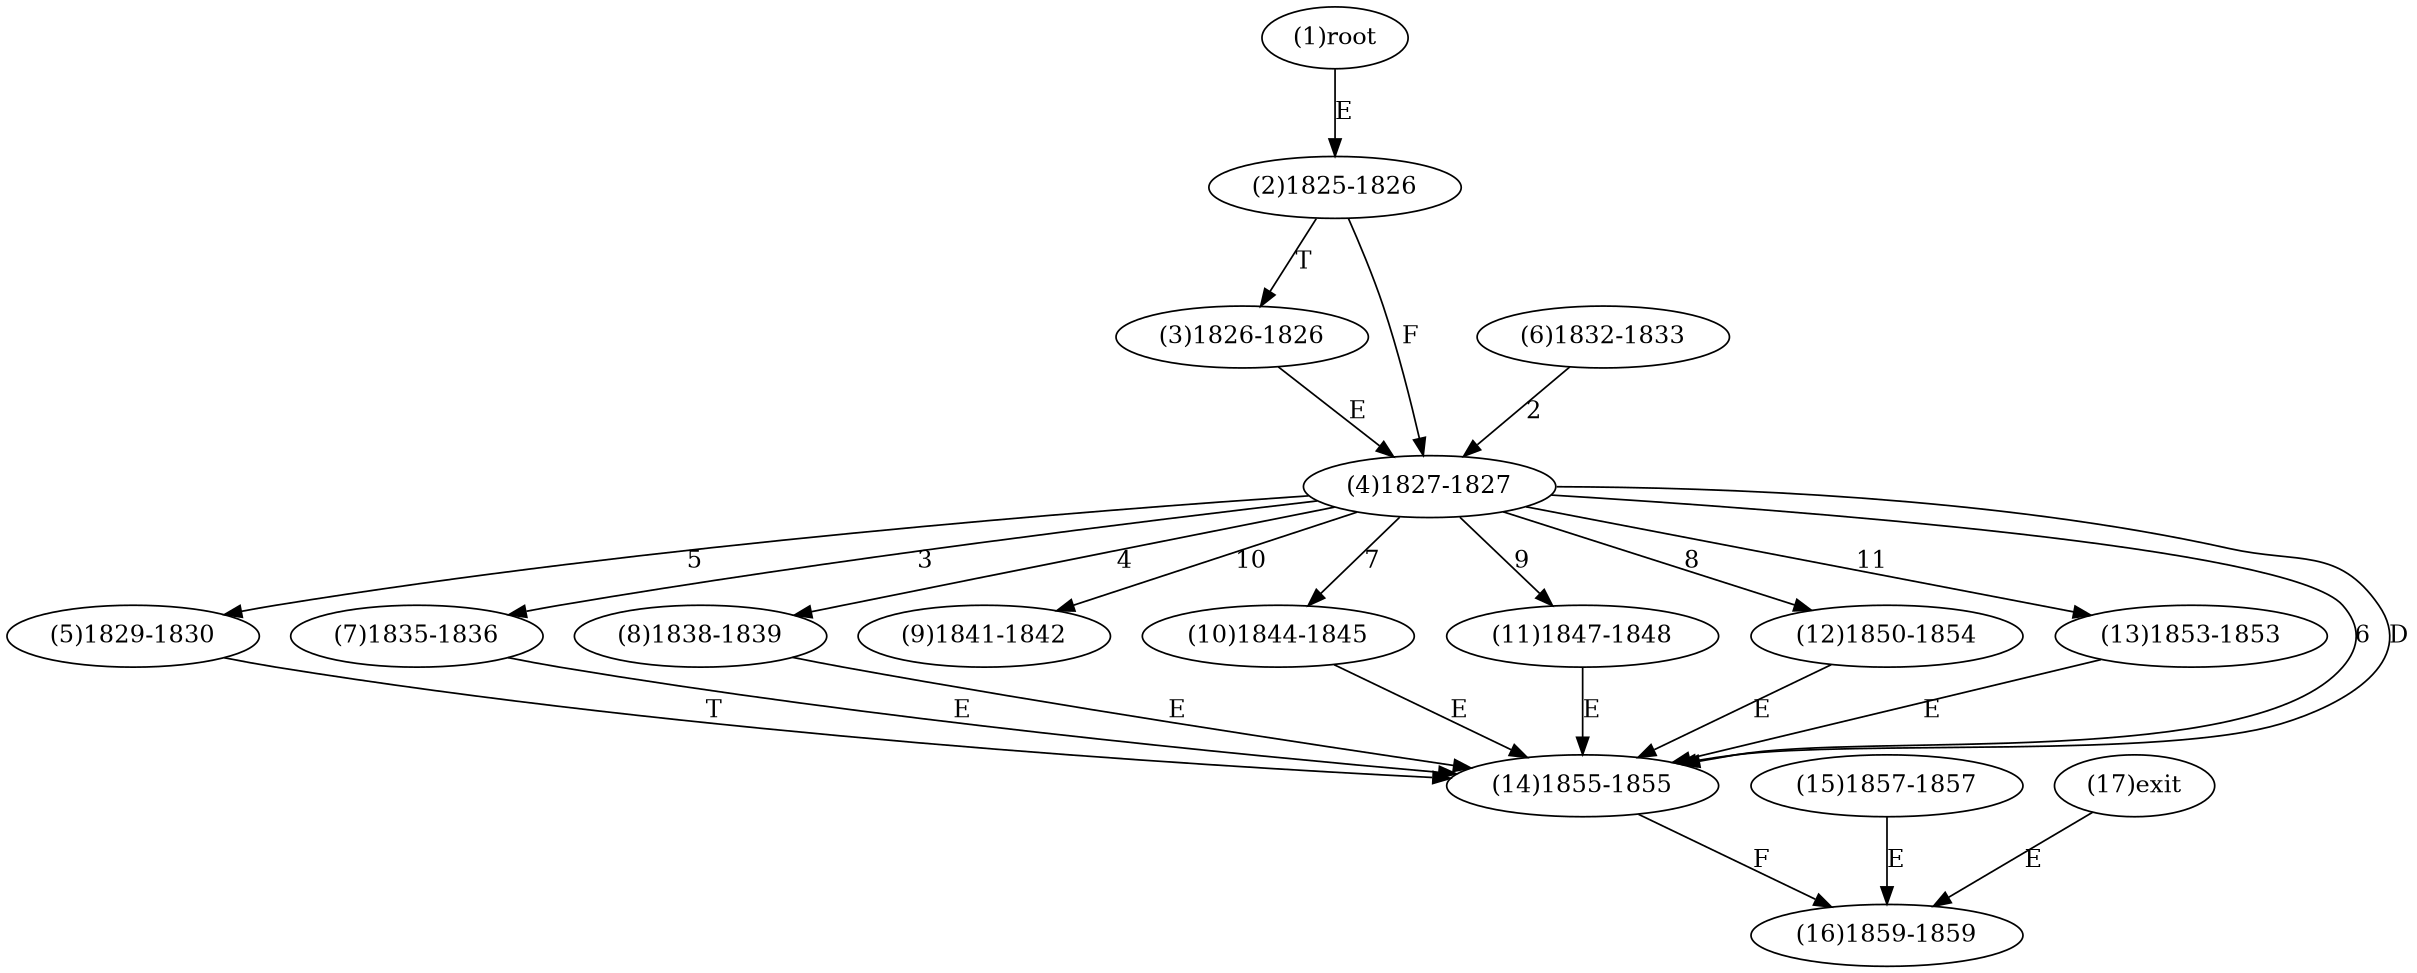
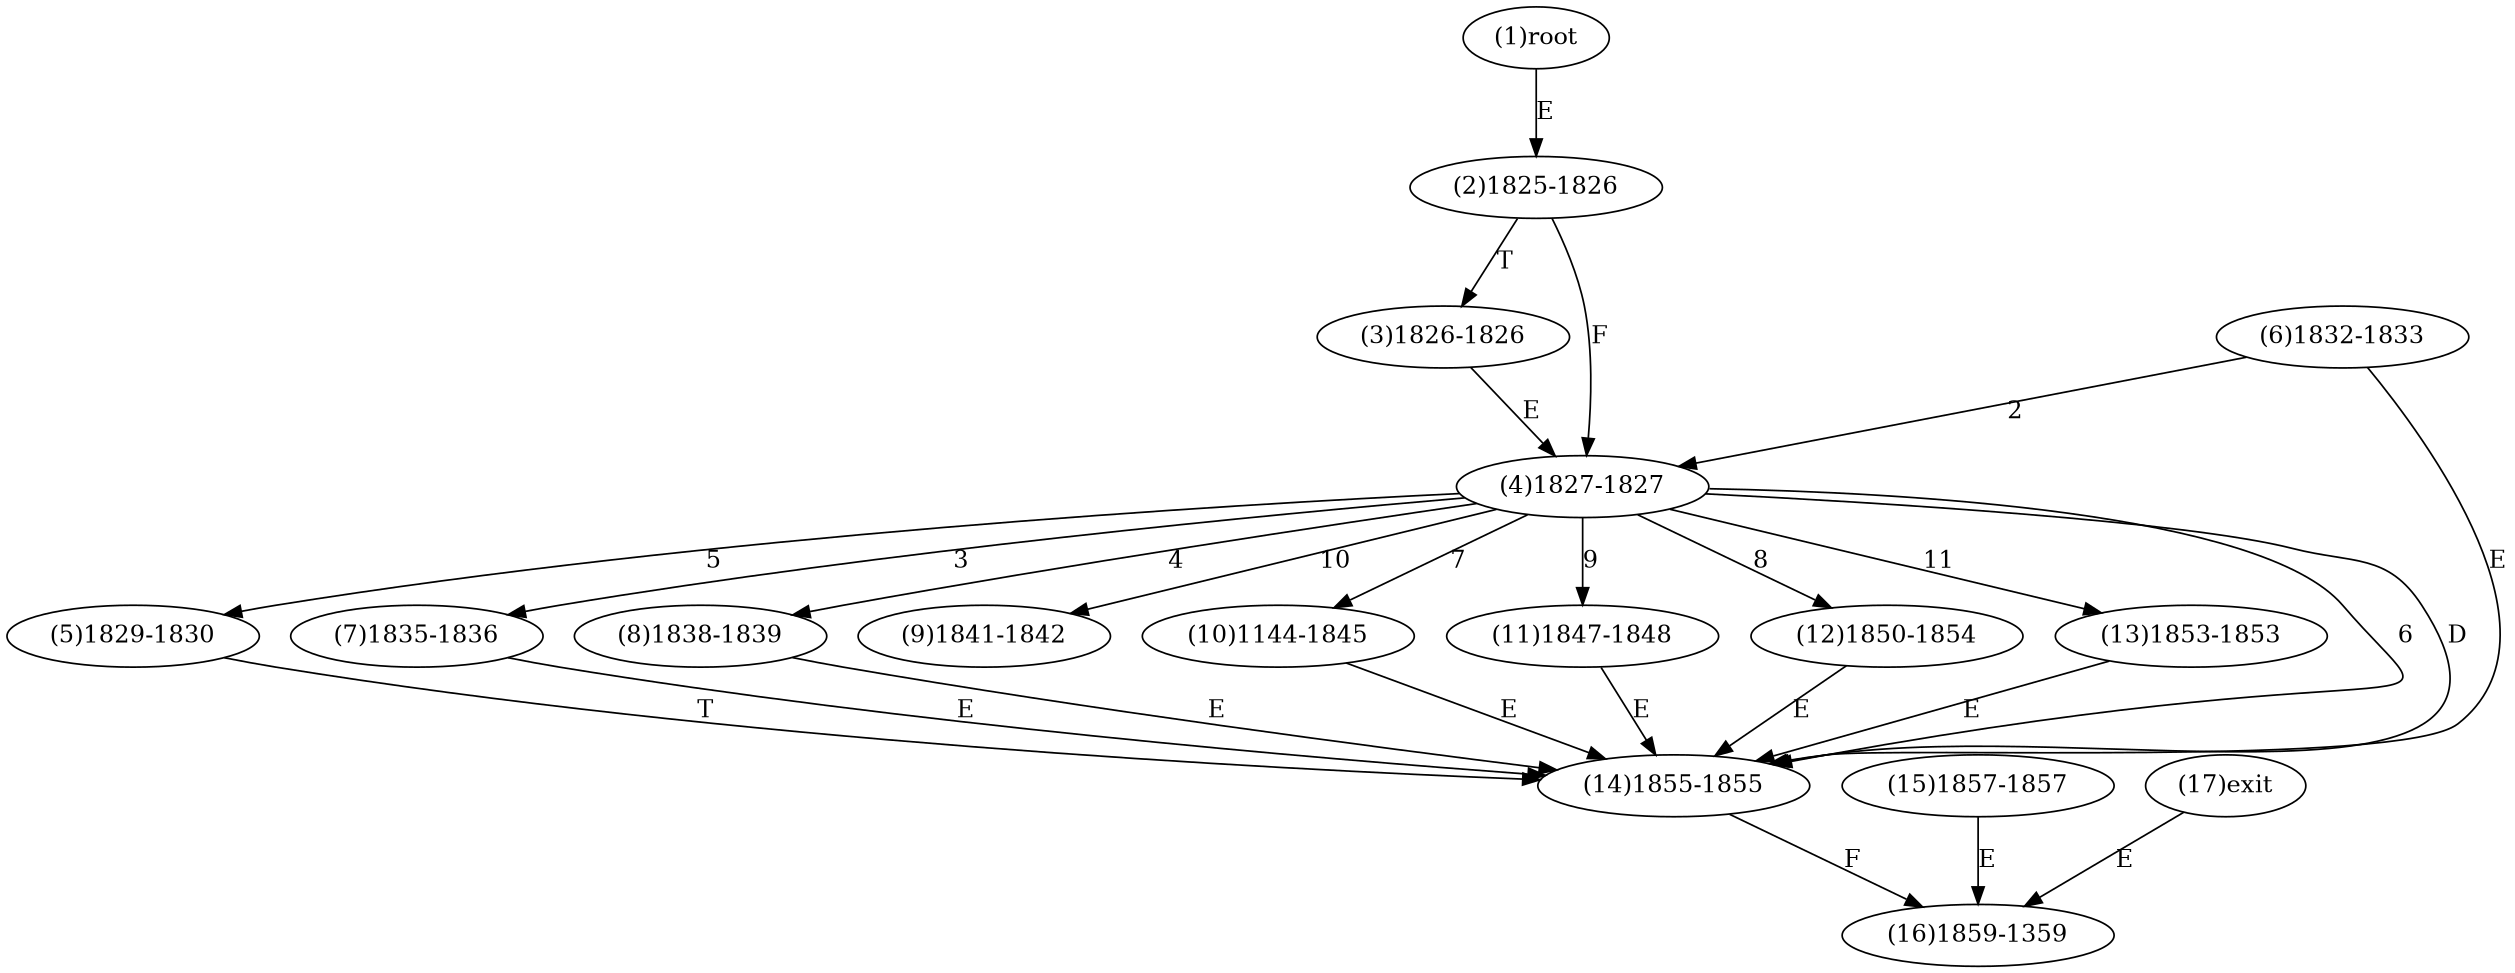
node "(10)1844-1845": label "(10)1844-1845" -> "(10)1144-1845"
edge "(6)1832-1833" -> "(14)1855-1855": added, label "E"
node "(16)1859-1859": label "(16)1859-1859" -> "(16)1859-1359"
